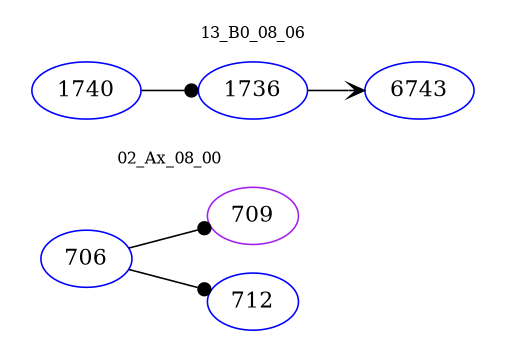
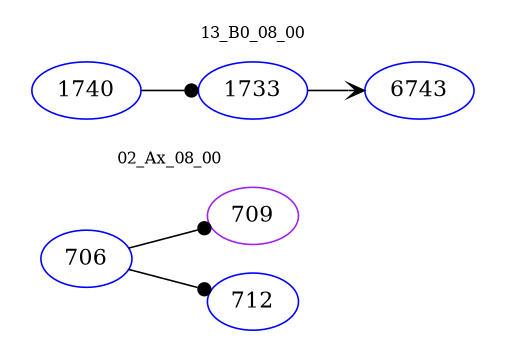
cluster "13_B0_08_06": label "13_B0_08_06" -> "13_B0_08_00"
node "1736": label "1736" -> "1733"
